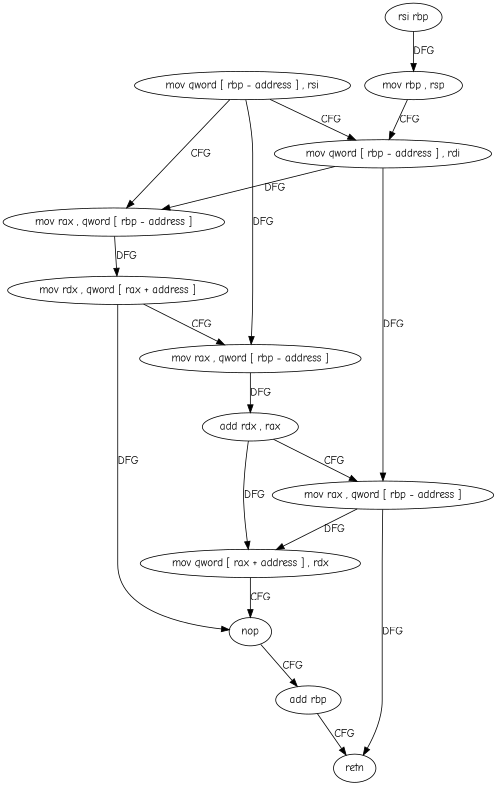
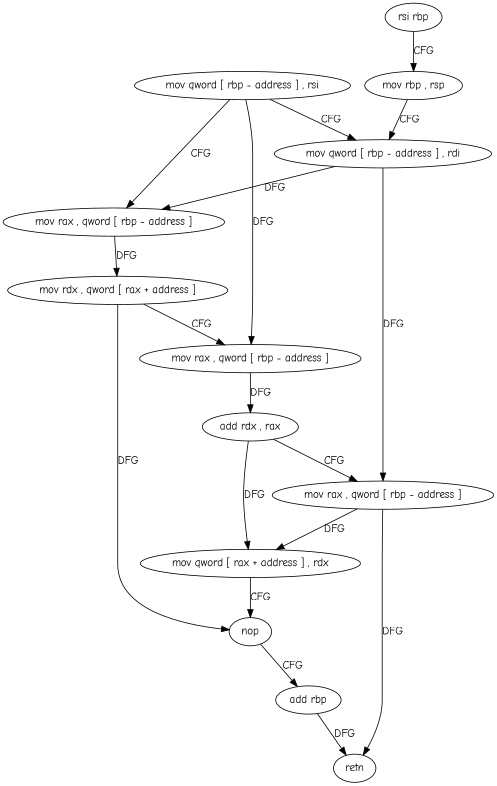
edge "rsi rbp" -> "mov rbp , rsp": label "DFG" -> "CFG"
edge "add rbp" -> "retn": label "CFG" -> "DFG"
